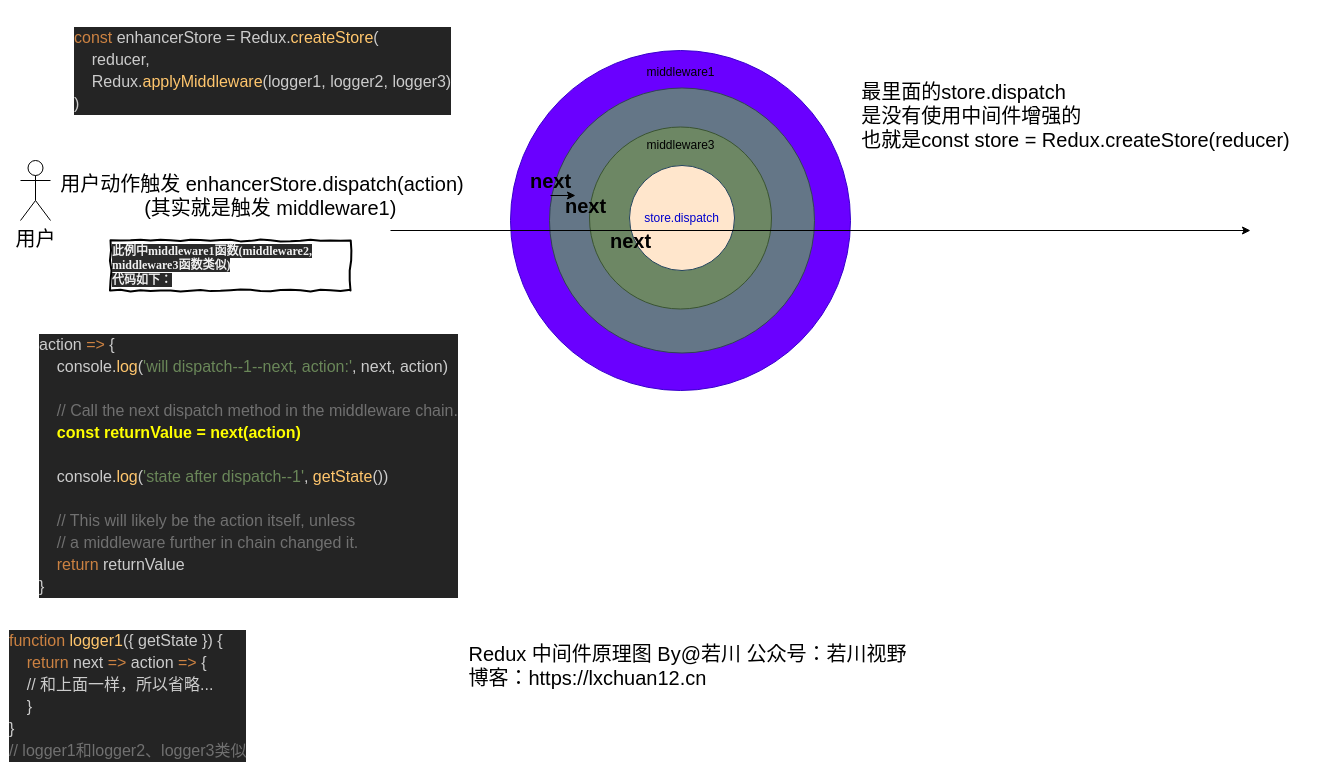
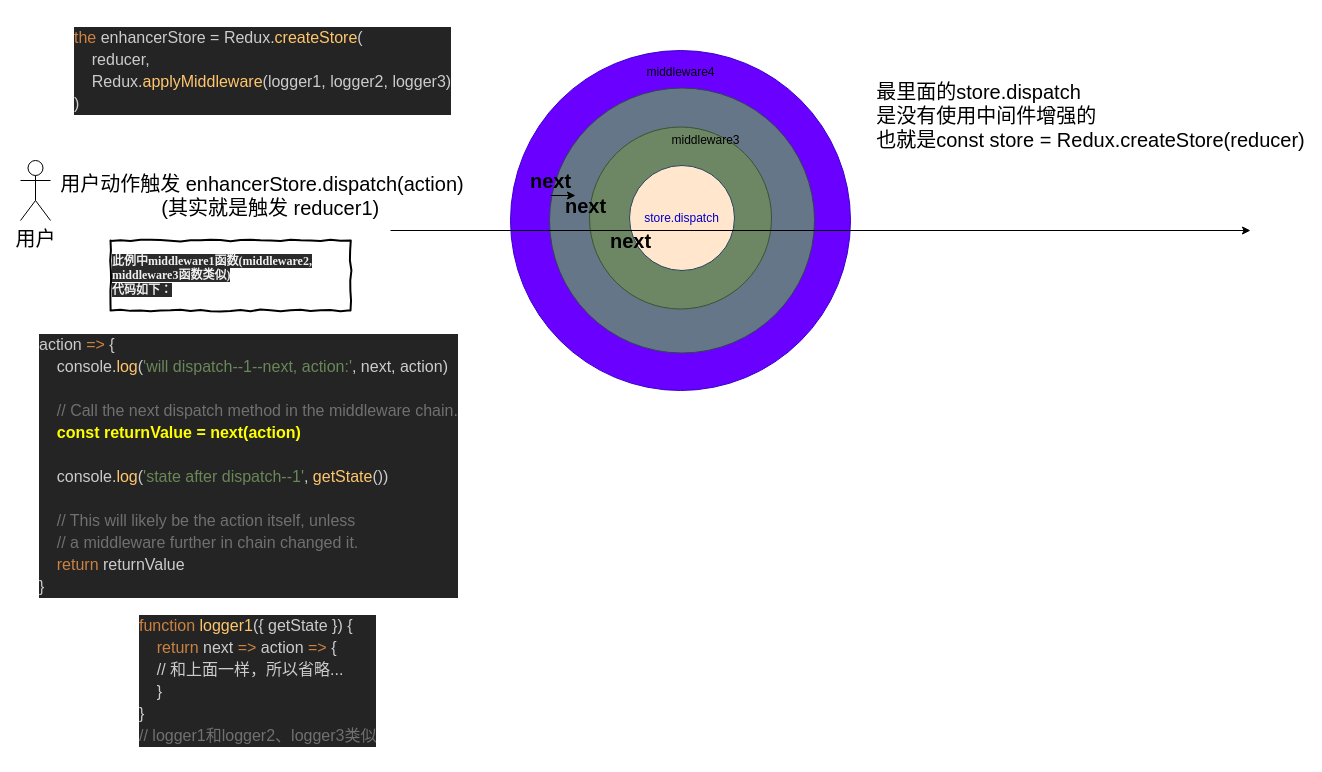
node "middleware1": label "middleware1" -> "middleware4"
node "const enhancerStore = Redux.createStore( reducer, Redux.applyMiddleware(logger1, logger2, logger3) )": label "const enhancerStore = Redux.createStore( reducer, Redux.applyMiddleware(logger1, logger2, logger3) )" -> "the enhancerStore = Redux.createStore( reducer, Redux.applyMiddleware(logger1, logger2, logger3) )"
node "最里面的store.dispatch 是没有使用中间件增强的 也就是const store = Redux.createStore(reducer)": moved (1076, 116) -> (1091, 116)
node "middleware3": moved (681, 146) -> (706, 141)
node "用户动作触发 enhancerStore.dispatch(action) (其实就是触发 middleware1)": label "用户动作触发 enhancerStore.dispatch(action) (其实就是触发 middleware1)" -> "用户动作触发 enhancerStore.dispatch(action) (其实就是触发 reducer1)"
node "此例中middleware1函数(middleware2, middleware3函数类似) 代码如下：": size 240x50 -> 240x70
node "Redux 中间件原理图 By@若川 公众号：若川视野 博客：https://lxchuan12.cn": removed
node "function logger1({ getState }) { return next => action => { // 和上面一样，所以省略... } } // logger1和logger2、logger3类似": moved (138, 696) -> (268, 681)
